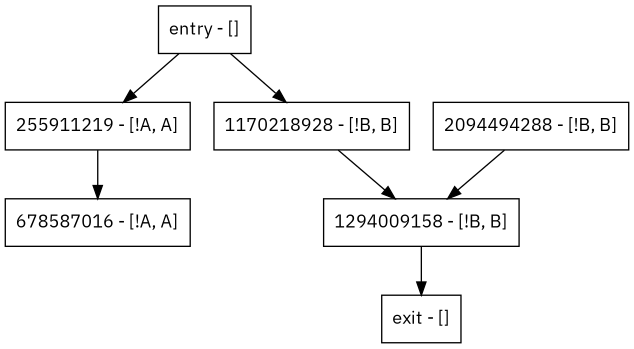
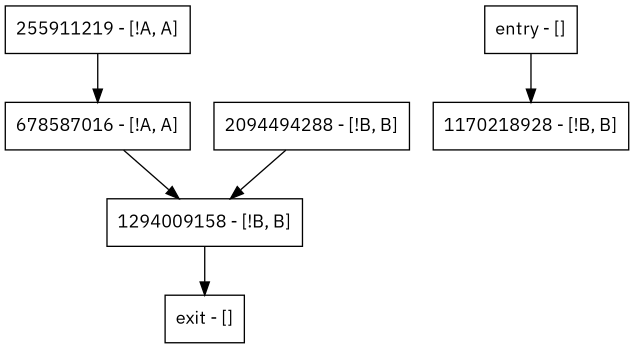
edge "entry - []" -> "255911219 - [!A, A]": removed
edge "1170218928 - [!B, B]" -> "1294009158 - [!B, B]": now "678587016 - [!A, A]" -> "1294009158 - [!B, B]"
